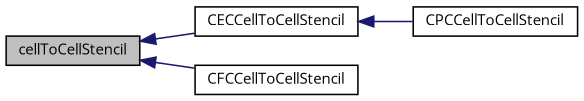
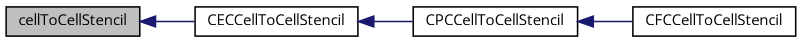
edge "CFCCellToCellStencil" -> "cellToCellStencil": now "CFCCellToCellStencil" -> "CPCCellToCellStencil"
